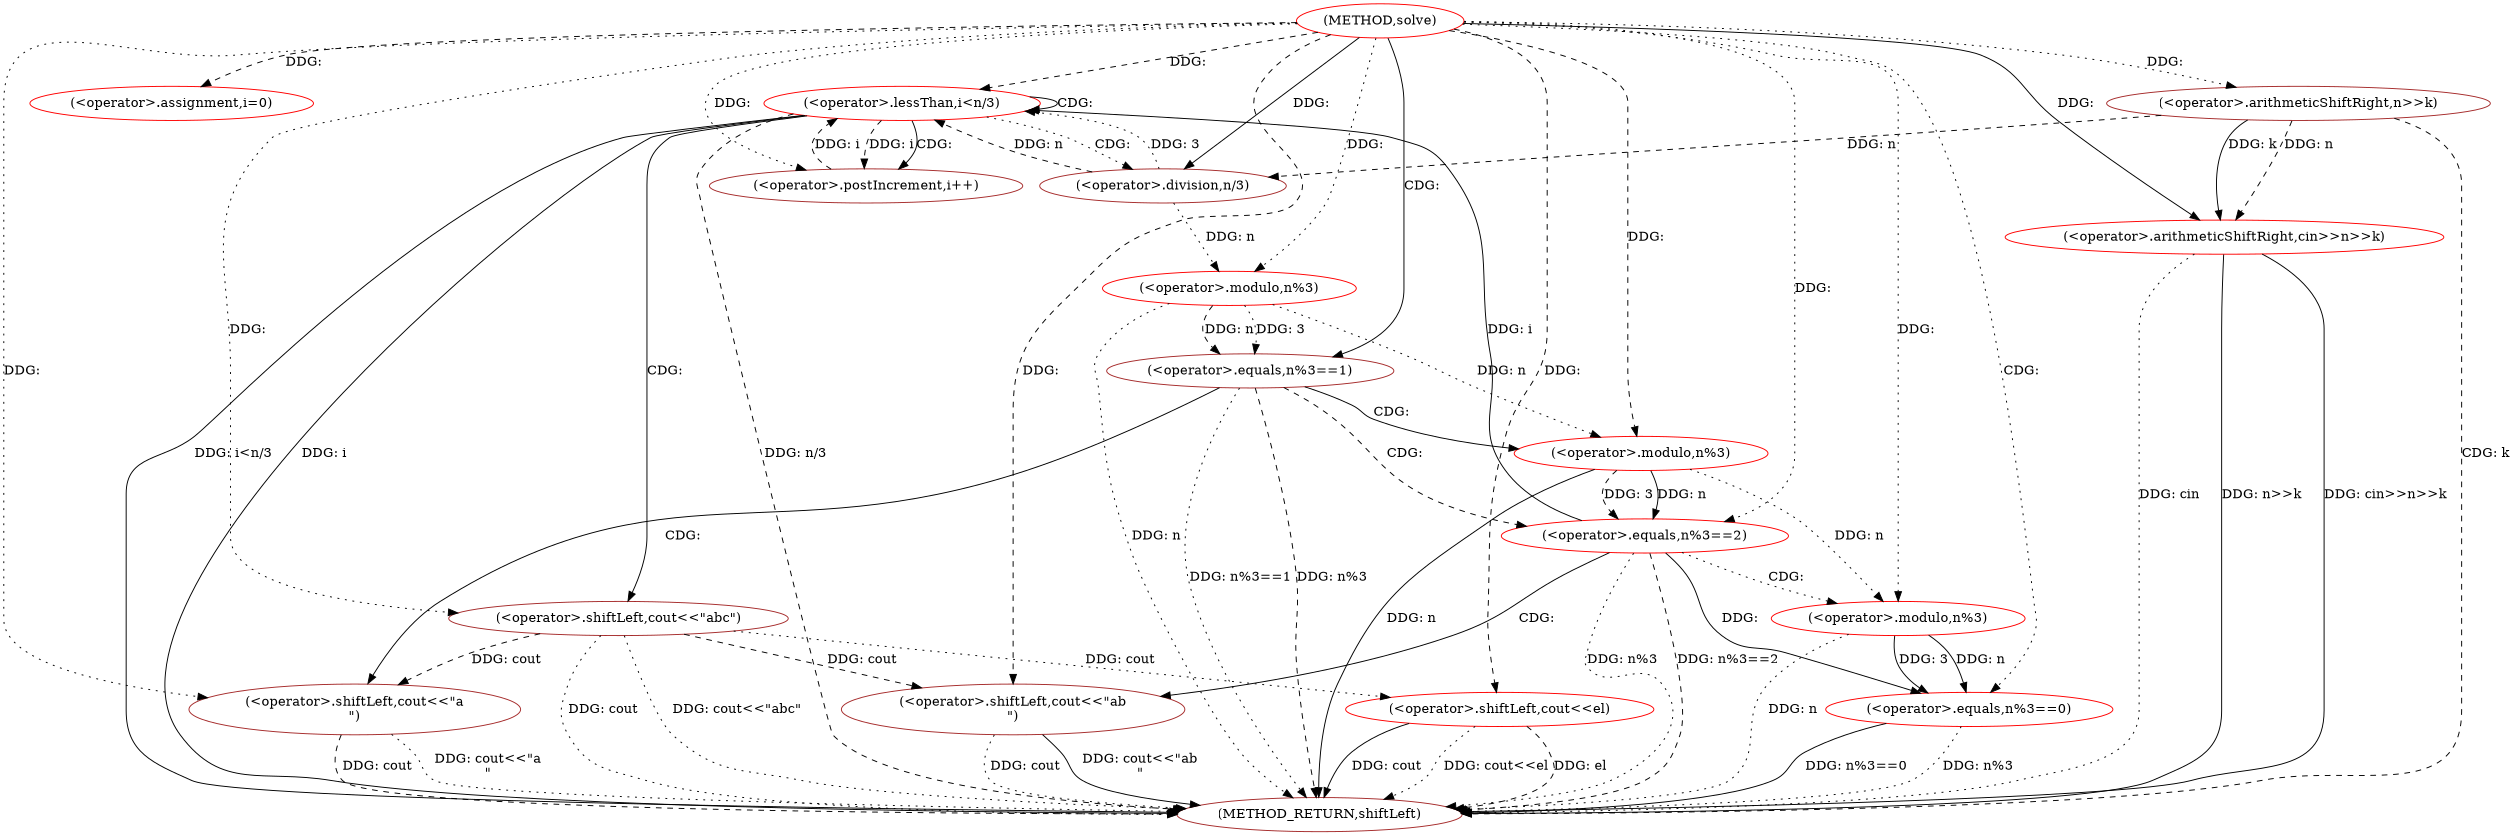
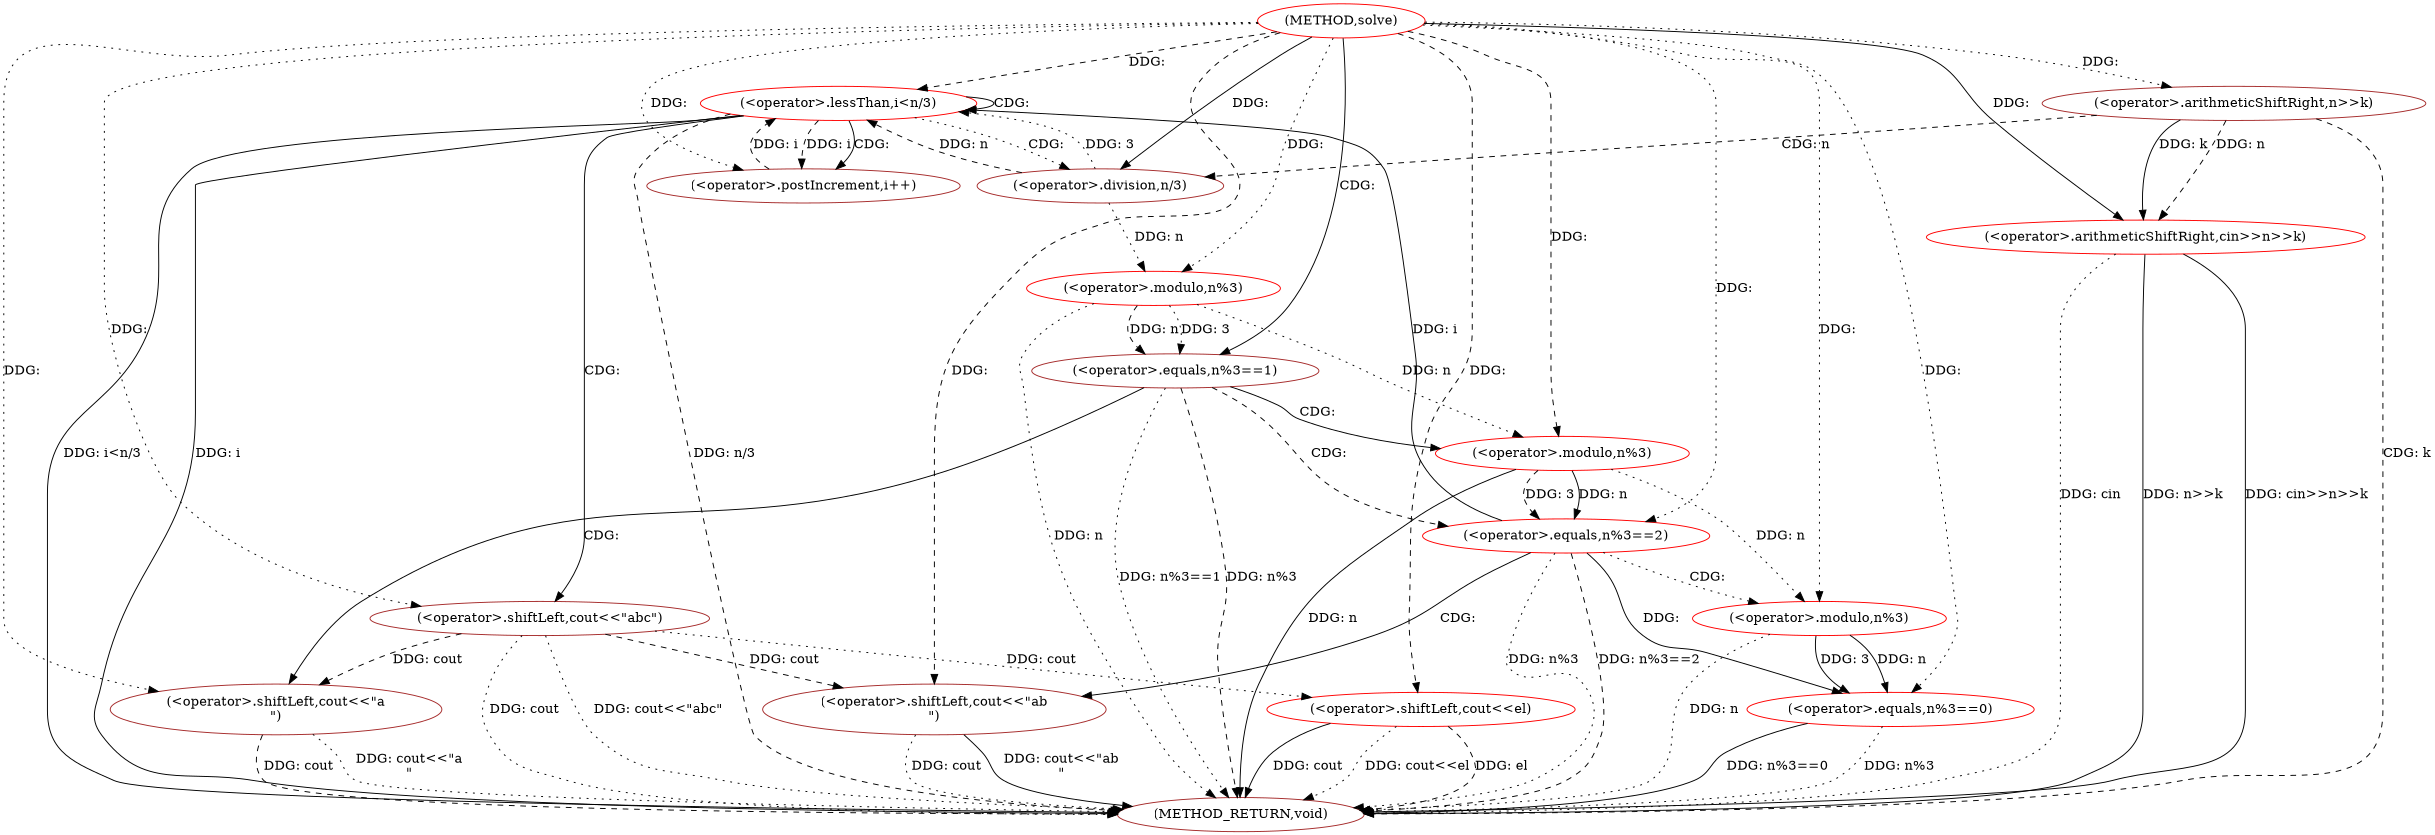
node "(<operator>.assignment,i=0)": removed
edge "(<operator>.arithmeticShiftRight,n>>k)" -> "(<operator>.division,n/3)": label "DDG: n" -> "CDG: n"
edge "(METHOD,solve)" -> "(<operator>.equals,n%3==0)": label "CDG: " -> "DDG: "
node "(METHOD_RETURN,shiftLeft)": label "(METHOD_RETURN,shiftLeft)" -> "(METHOD_RETURN,void)"
